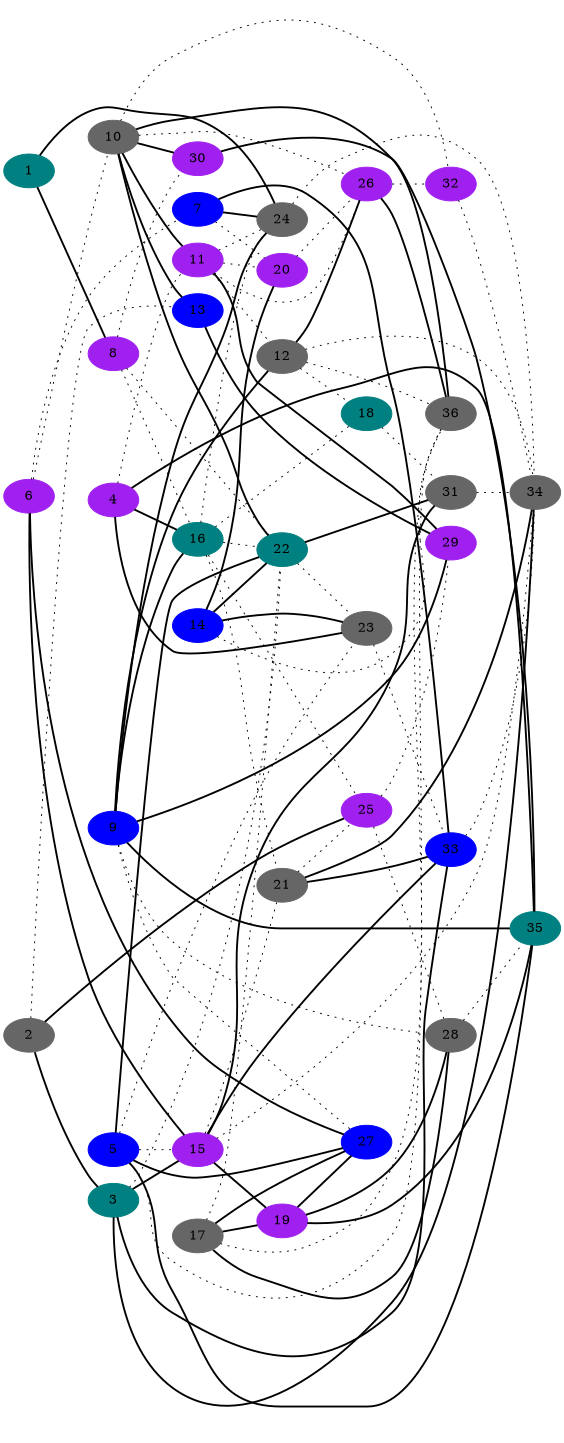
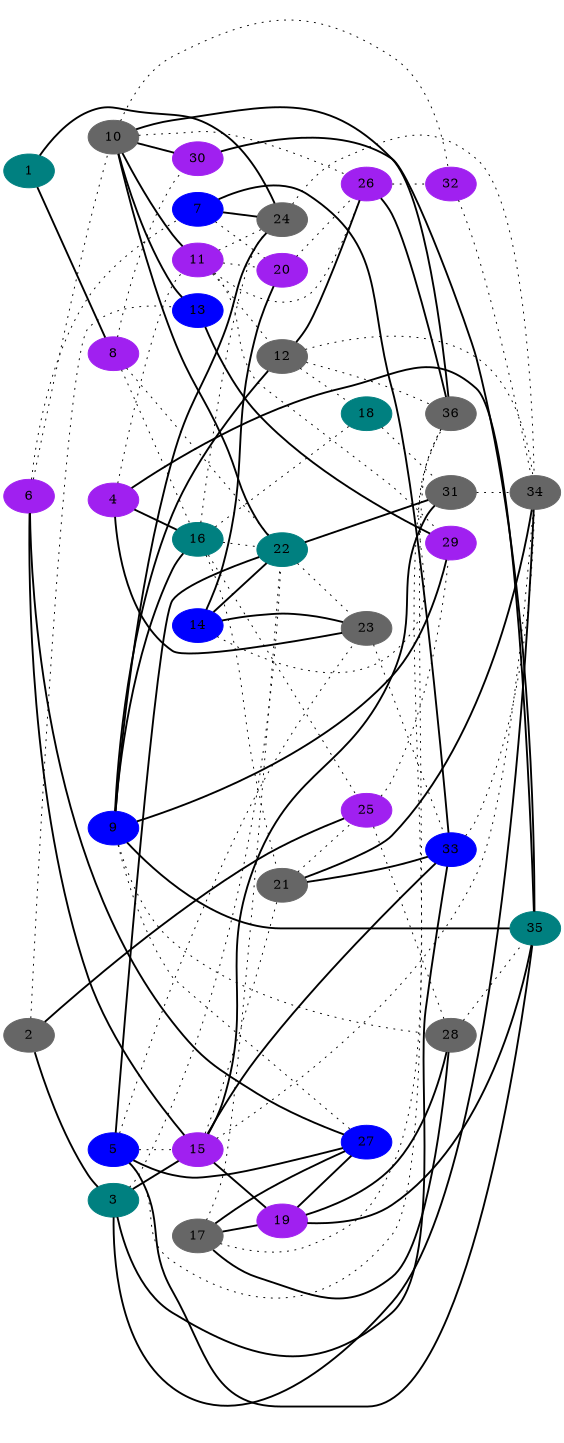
edge "11" -- "29": style bold -> dotted
